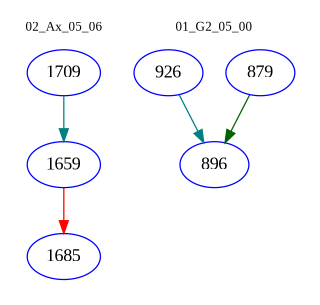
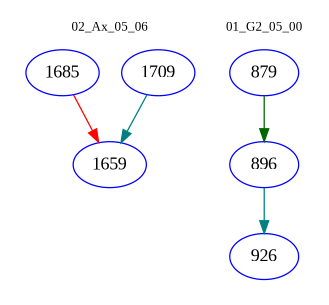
edge "926" -> "896": reversed
edge "1659" -> "1685": reversed
